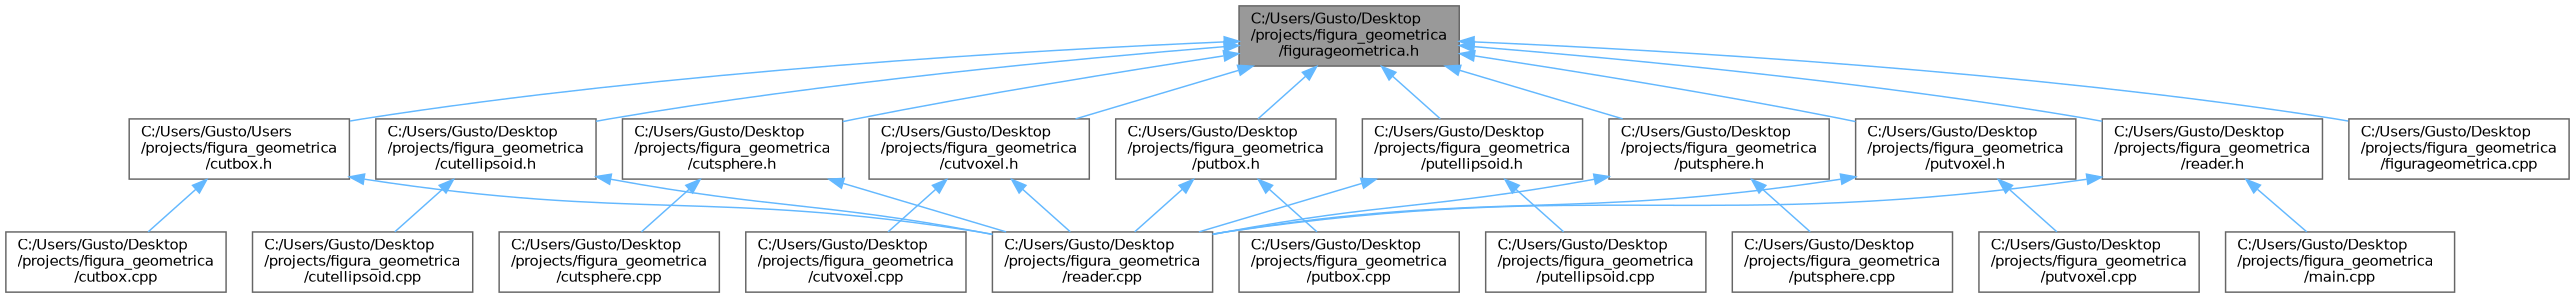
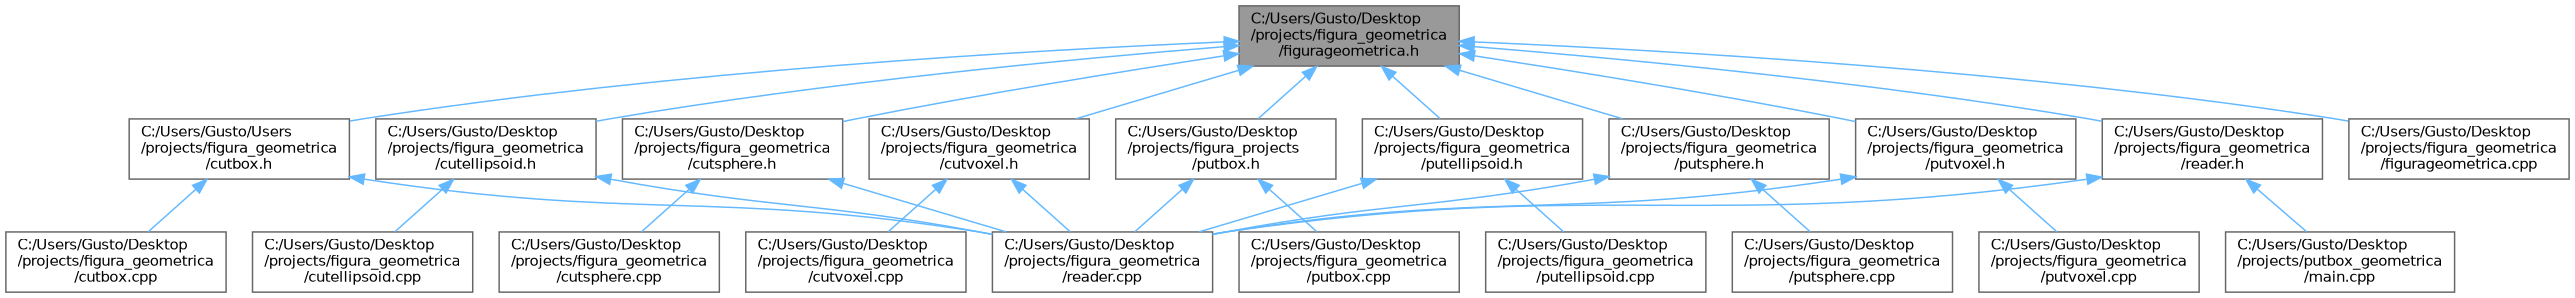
node "C:/Users/Gusto/Desktop /projects/figura_geometrica /putbox.h": label "C:/Users/Gusto/Desktop /projects/figura_geometrica /putbox.h" -> "C:/Users/Gusto/Desktop /projects/figura_projects /putbox.h"
node "C:/Users/Gusto/Desktop /projects/figura_geometrica /main.cpp": label "C:/Users/Gusto/Desktop /projects/figura_geometrica /main.cpp" -> "C:/Users/Gusto/Desktop /projects/putbox_geometrica /main.cpp"
